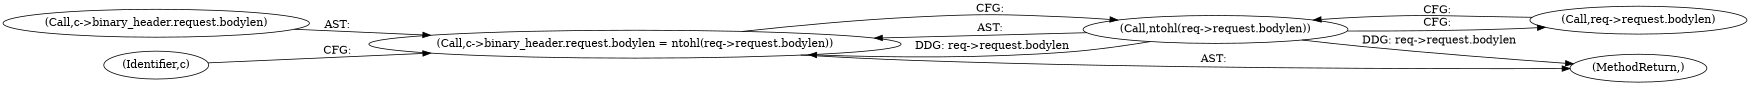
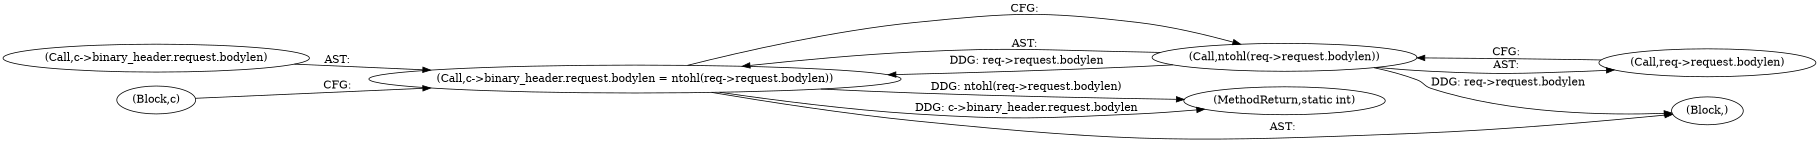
edge "(Call,ntohl(req->request.bodylen))" -> "(Call,req->request.bodylen)": label "CFG: " -> "AST: "
node "(Identifier,c)": label "(Identifier,c)" -> "(Block,c)"
node "(MethodReturn,)": label "(MethodReturn,)" -> "(Block,)"
node "(MethodReturn,static int)": added
